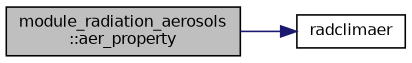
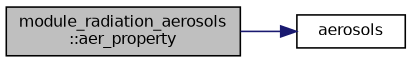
node "radclimaer": label "radclimaer" -> "aerosols"
